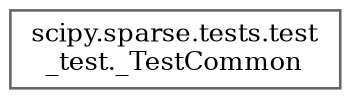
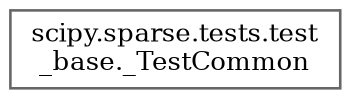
node "scipy.sparse.tests.test _test._TestCommon": label "scipy.sparse.tests.test _test._TestCommon" -> "scipy.sparse.tests.test _base._TestCommon"
